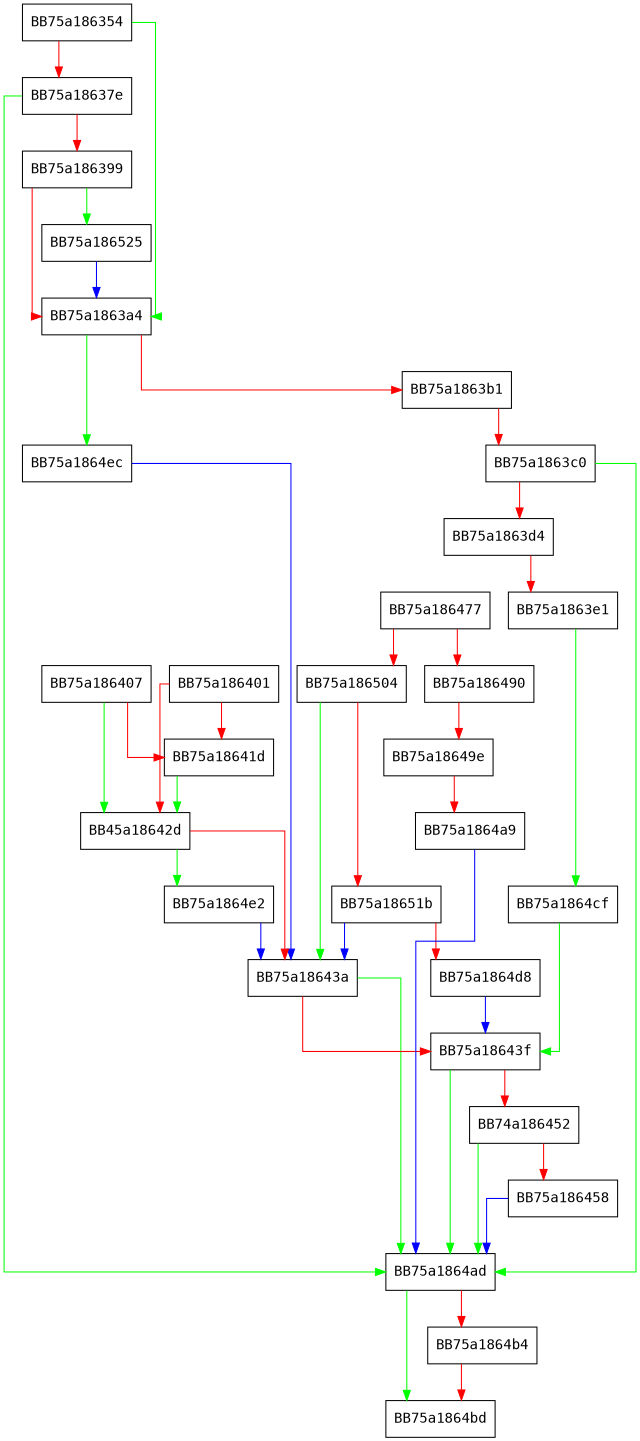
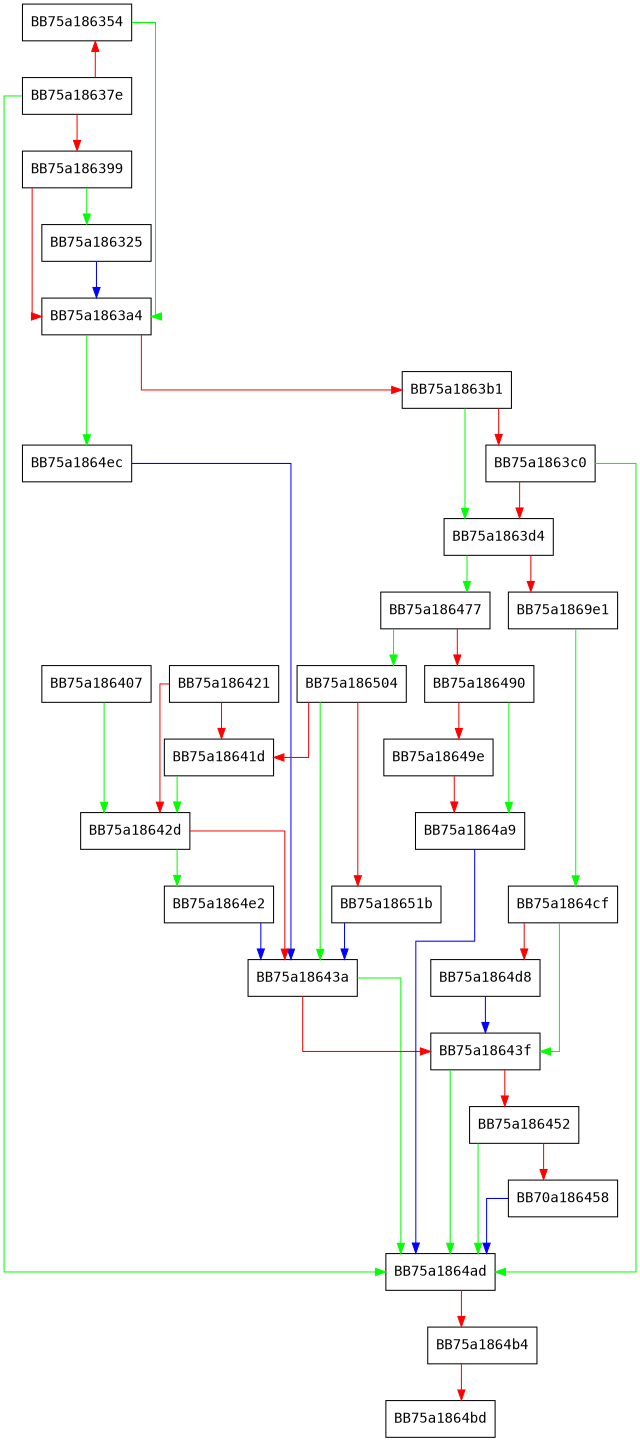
edge "BB75a186354" -> "BB75a18637e": reversed
node "BB75a186525": label "BB75a186525" -> "BB75a186325"
edge "BB75a1863b1" -> "BB75a1863d4": added
edge "BB75a1863d4" -> "BB75a186477": added
node "BB75a1863e1": label "BB75a1863e1" -> "BB75a1869e1"
edge "BB75a186477" -> "BB75a186504": color red -> green
node "BB75a186401": label "BB75a186401" -> "BB75a186421"
edge "BB75a186407" -> "BB75a18641d": now "BB75a186504" -> "BB75a18641d"
edge "BB75a186490" -> "BB75a1864a9": added
node "BB45a18642d": label "BB45a18642d" -> "BB75a18642d"
edge "BB75a18651b" -> "BB75a1864d8": now "BB75a1864cf" -> "BB75a1864d8"
node "BB74a186452": label "BB74a186452" -> "BB75a186452"
node "BB75a186458": label "BB75a186458" -> "BB70a186458"
edge "BB75a1864ad" -> "BB75a1864bd": removed
